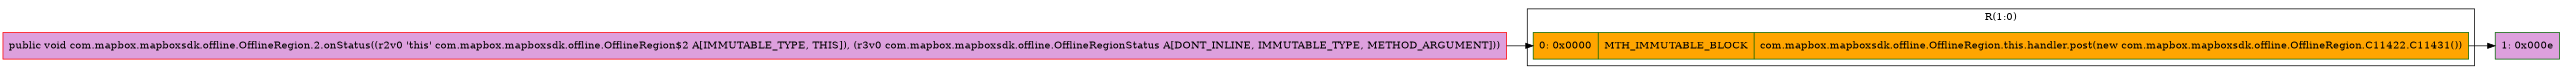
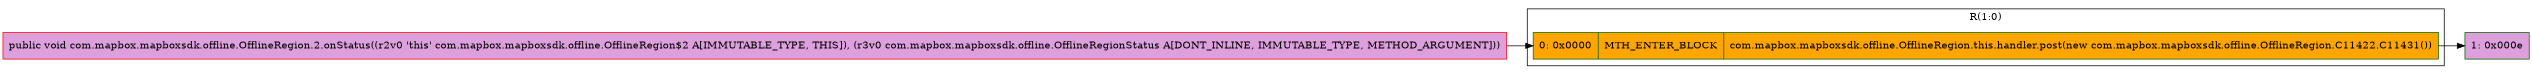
node "0: 0x0000": text "MTH_IMMUTABLE_BLOCK" -> "MTH_ENTER_BLOCK"
